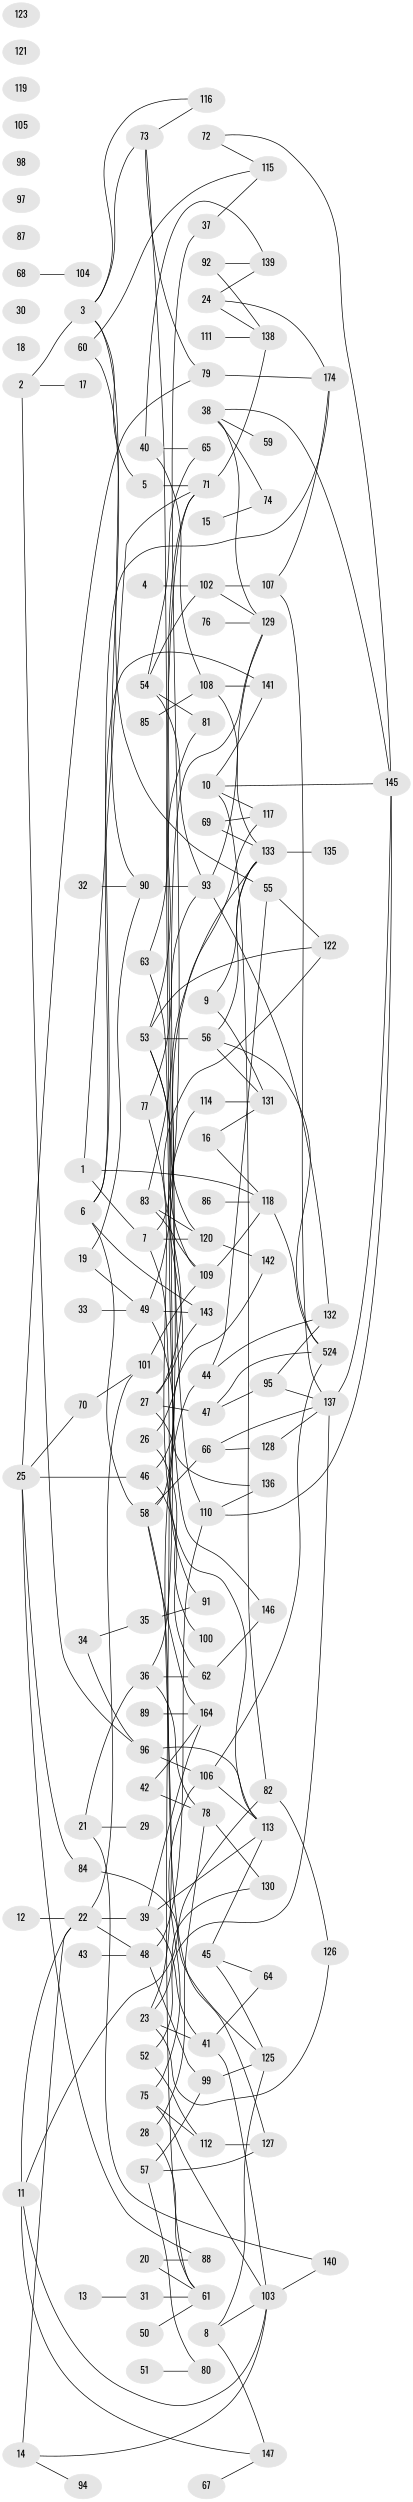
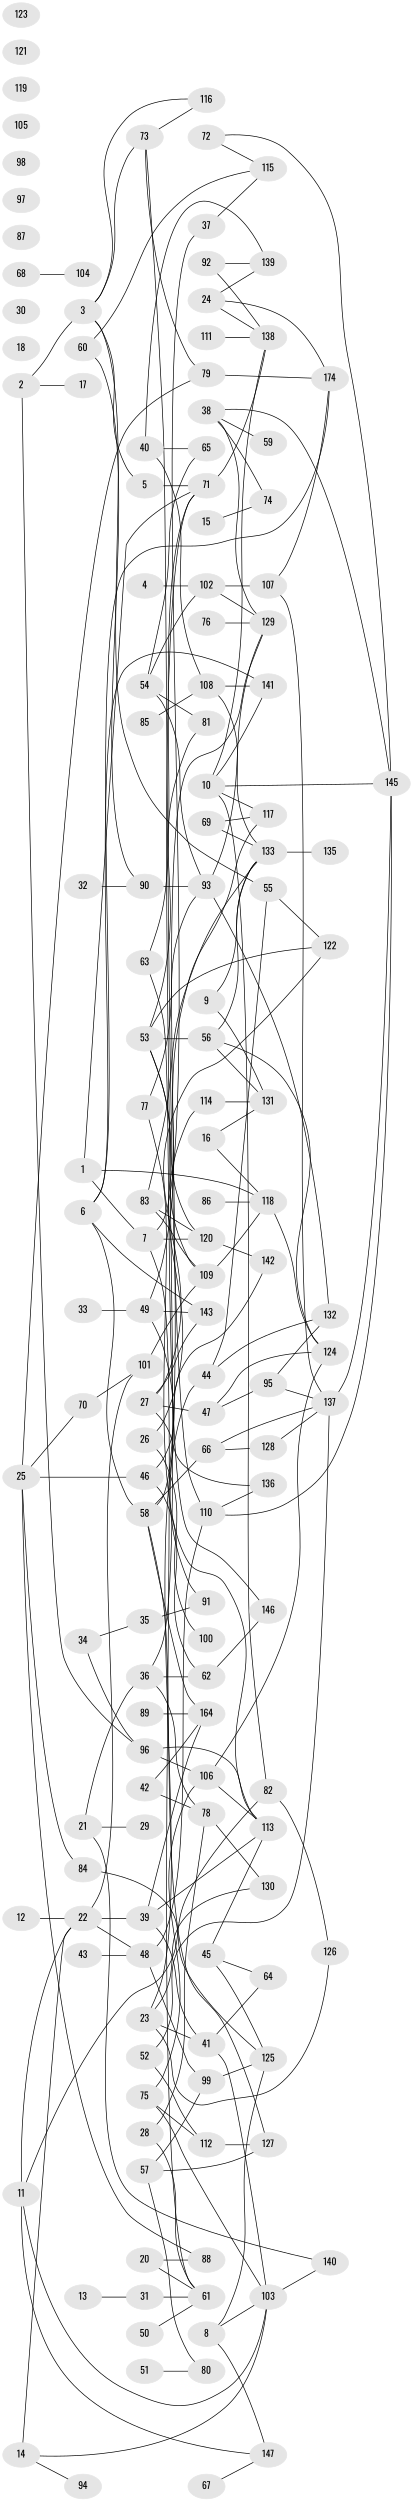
edge "138" -- "10": added
node "19": removed
node "524": label "524" -> "124"
